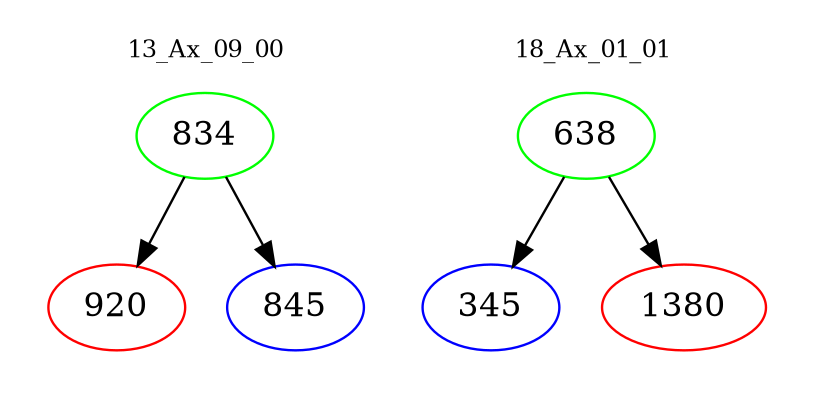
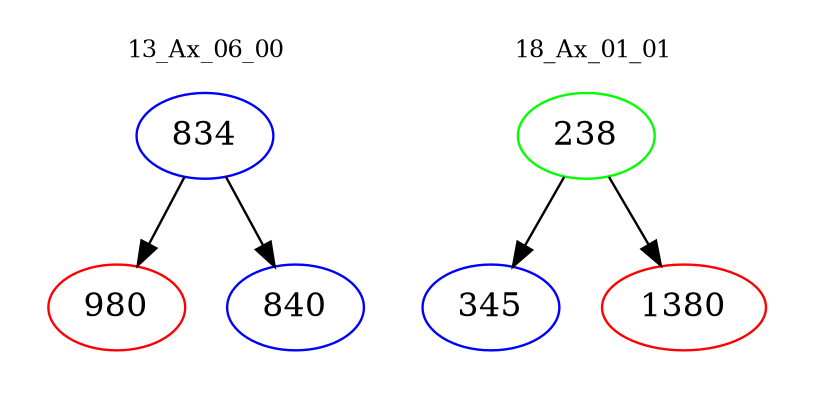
cluster "13_Ax_09_00": label "13_Ax_09_00" -> "13_Ax_06_00"
node "834": color green -> blue
node "638": label "638" -> "238"
node "920": label "920" -> "980"
node "845": label "845" -> "840"
